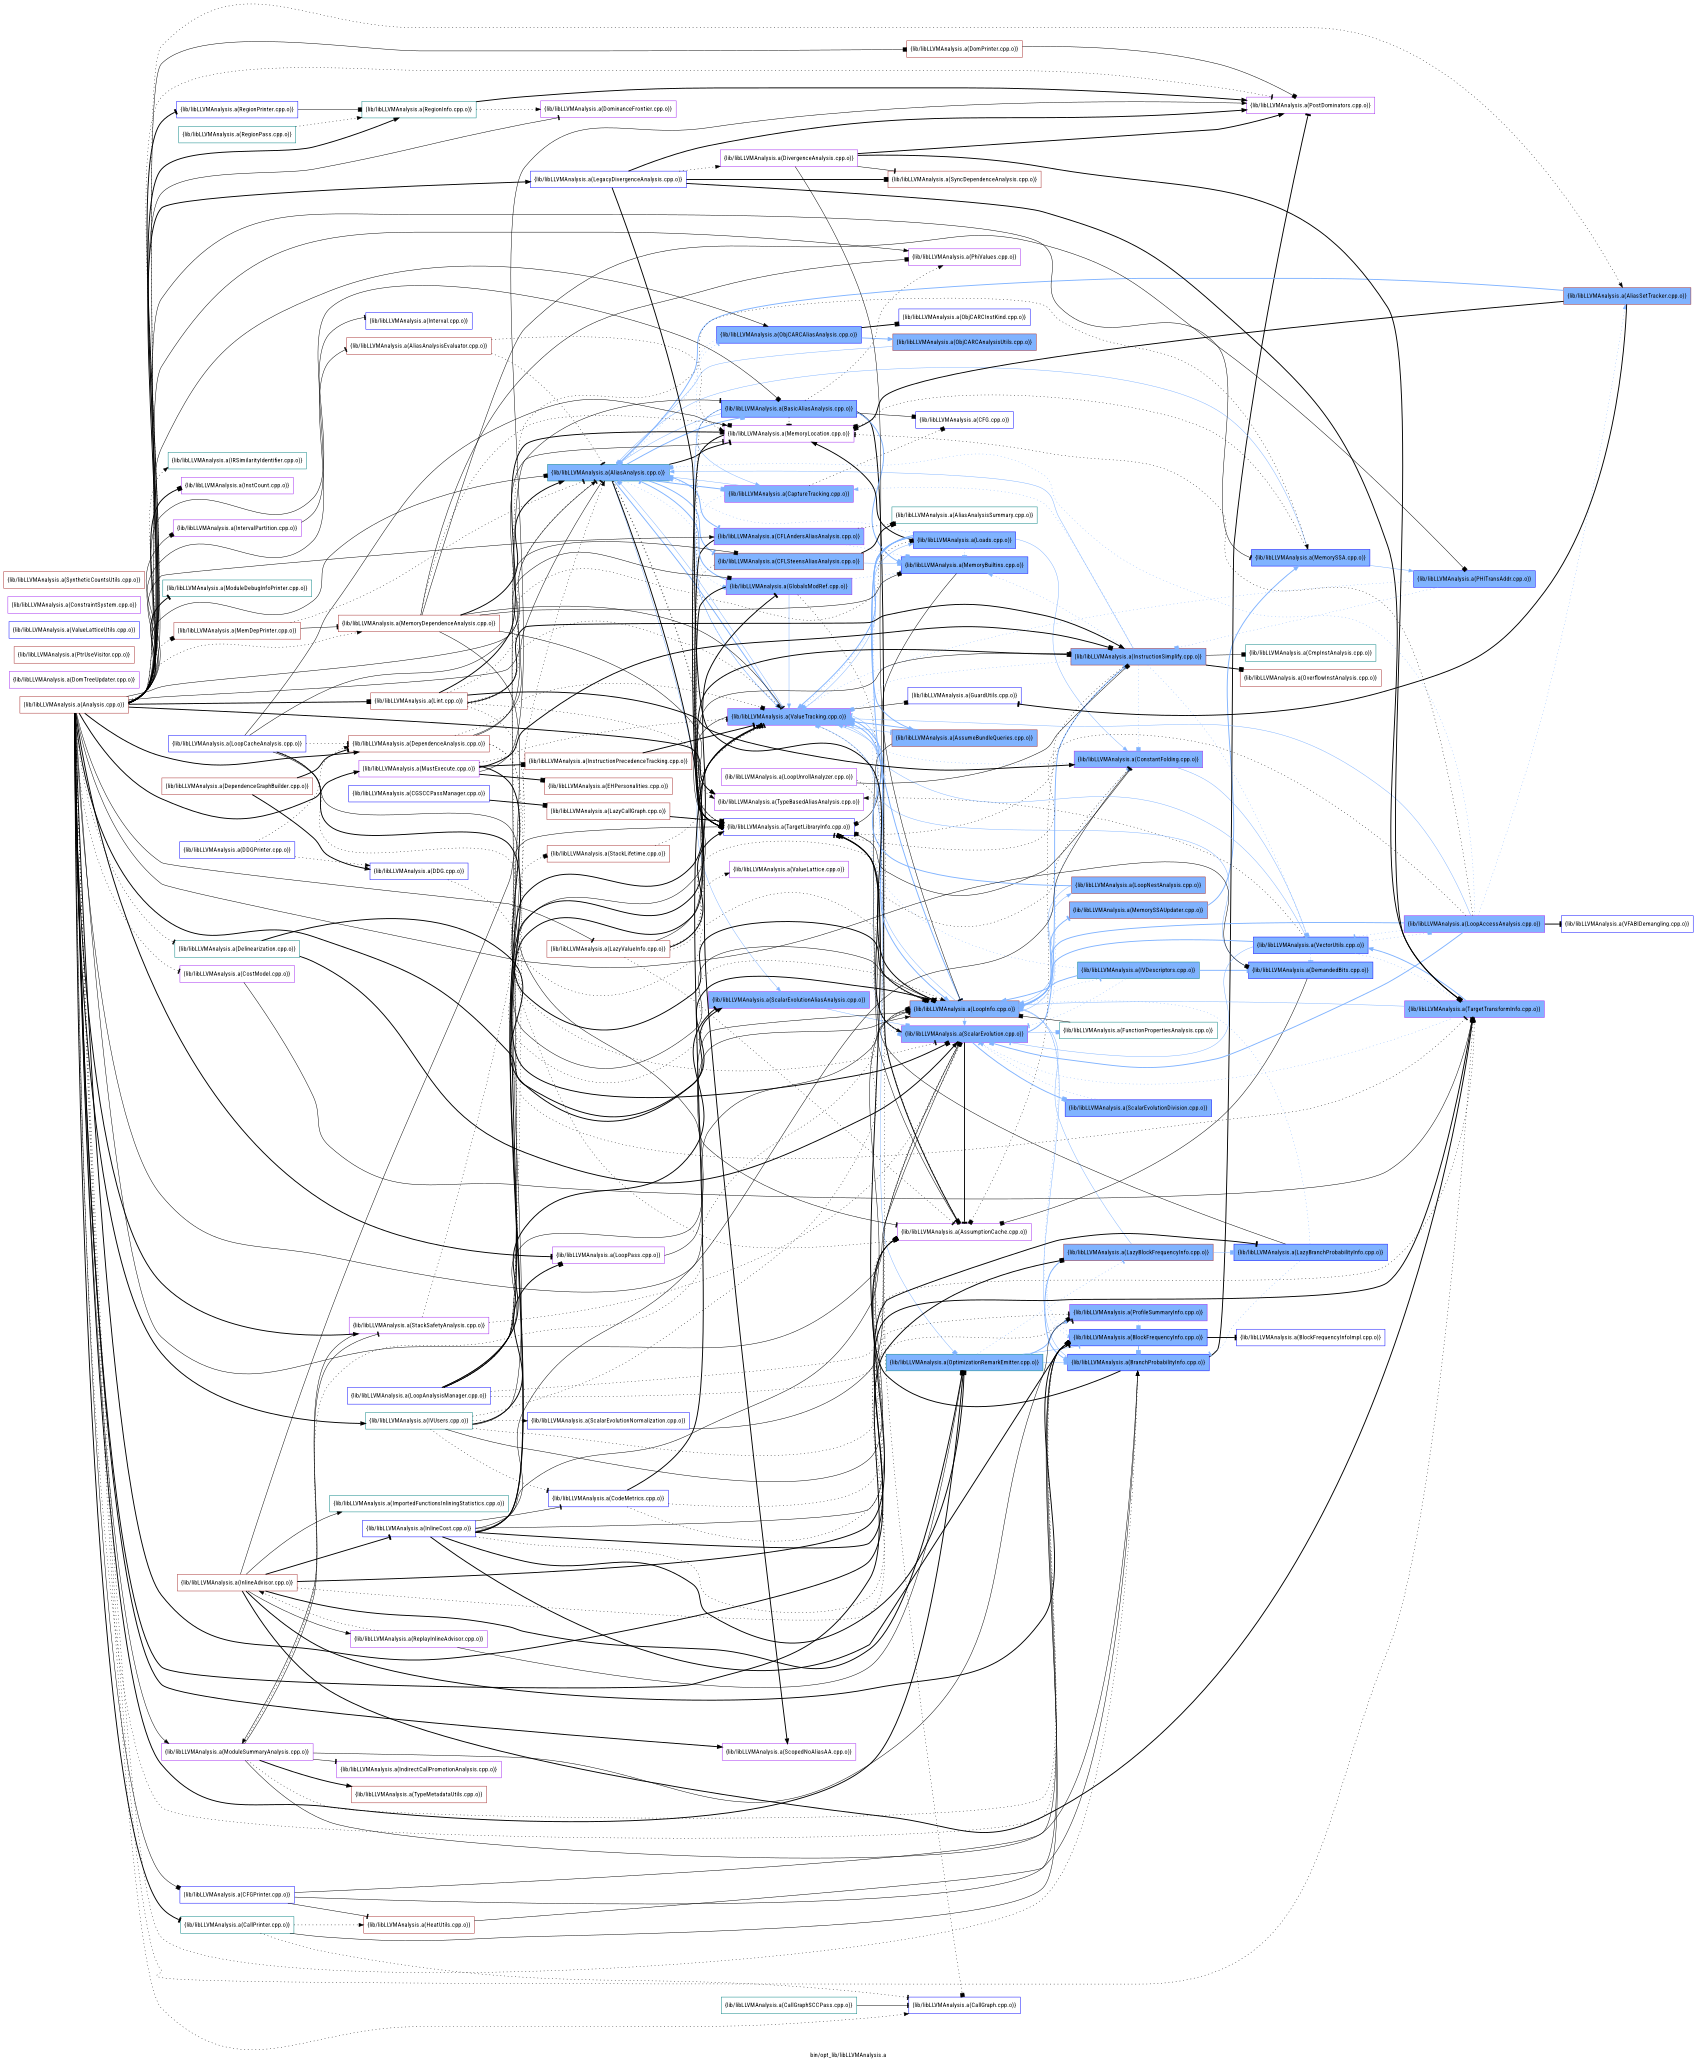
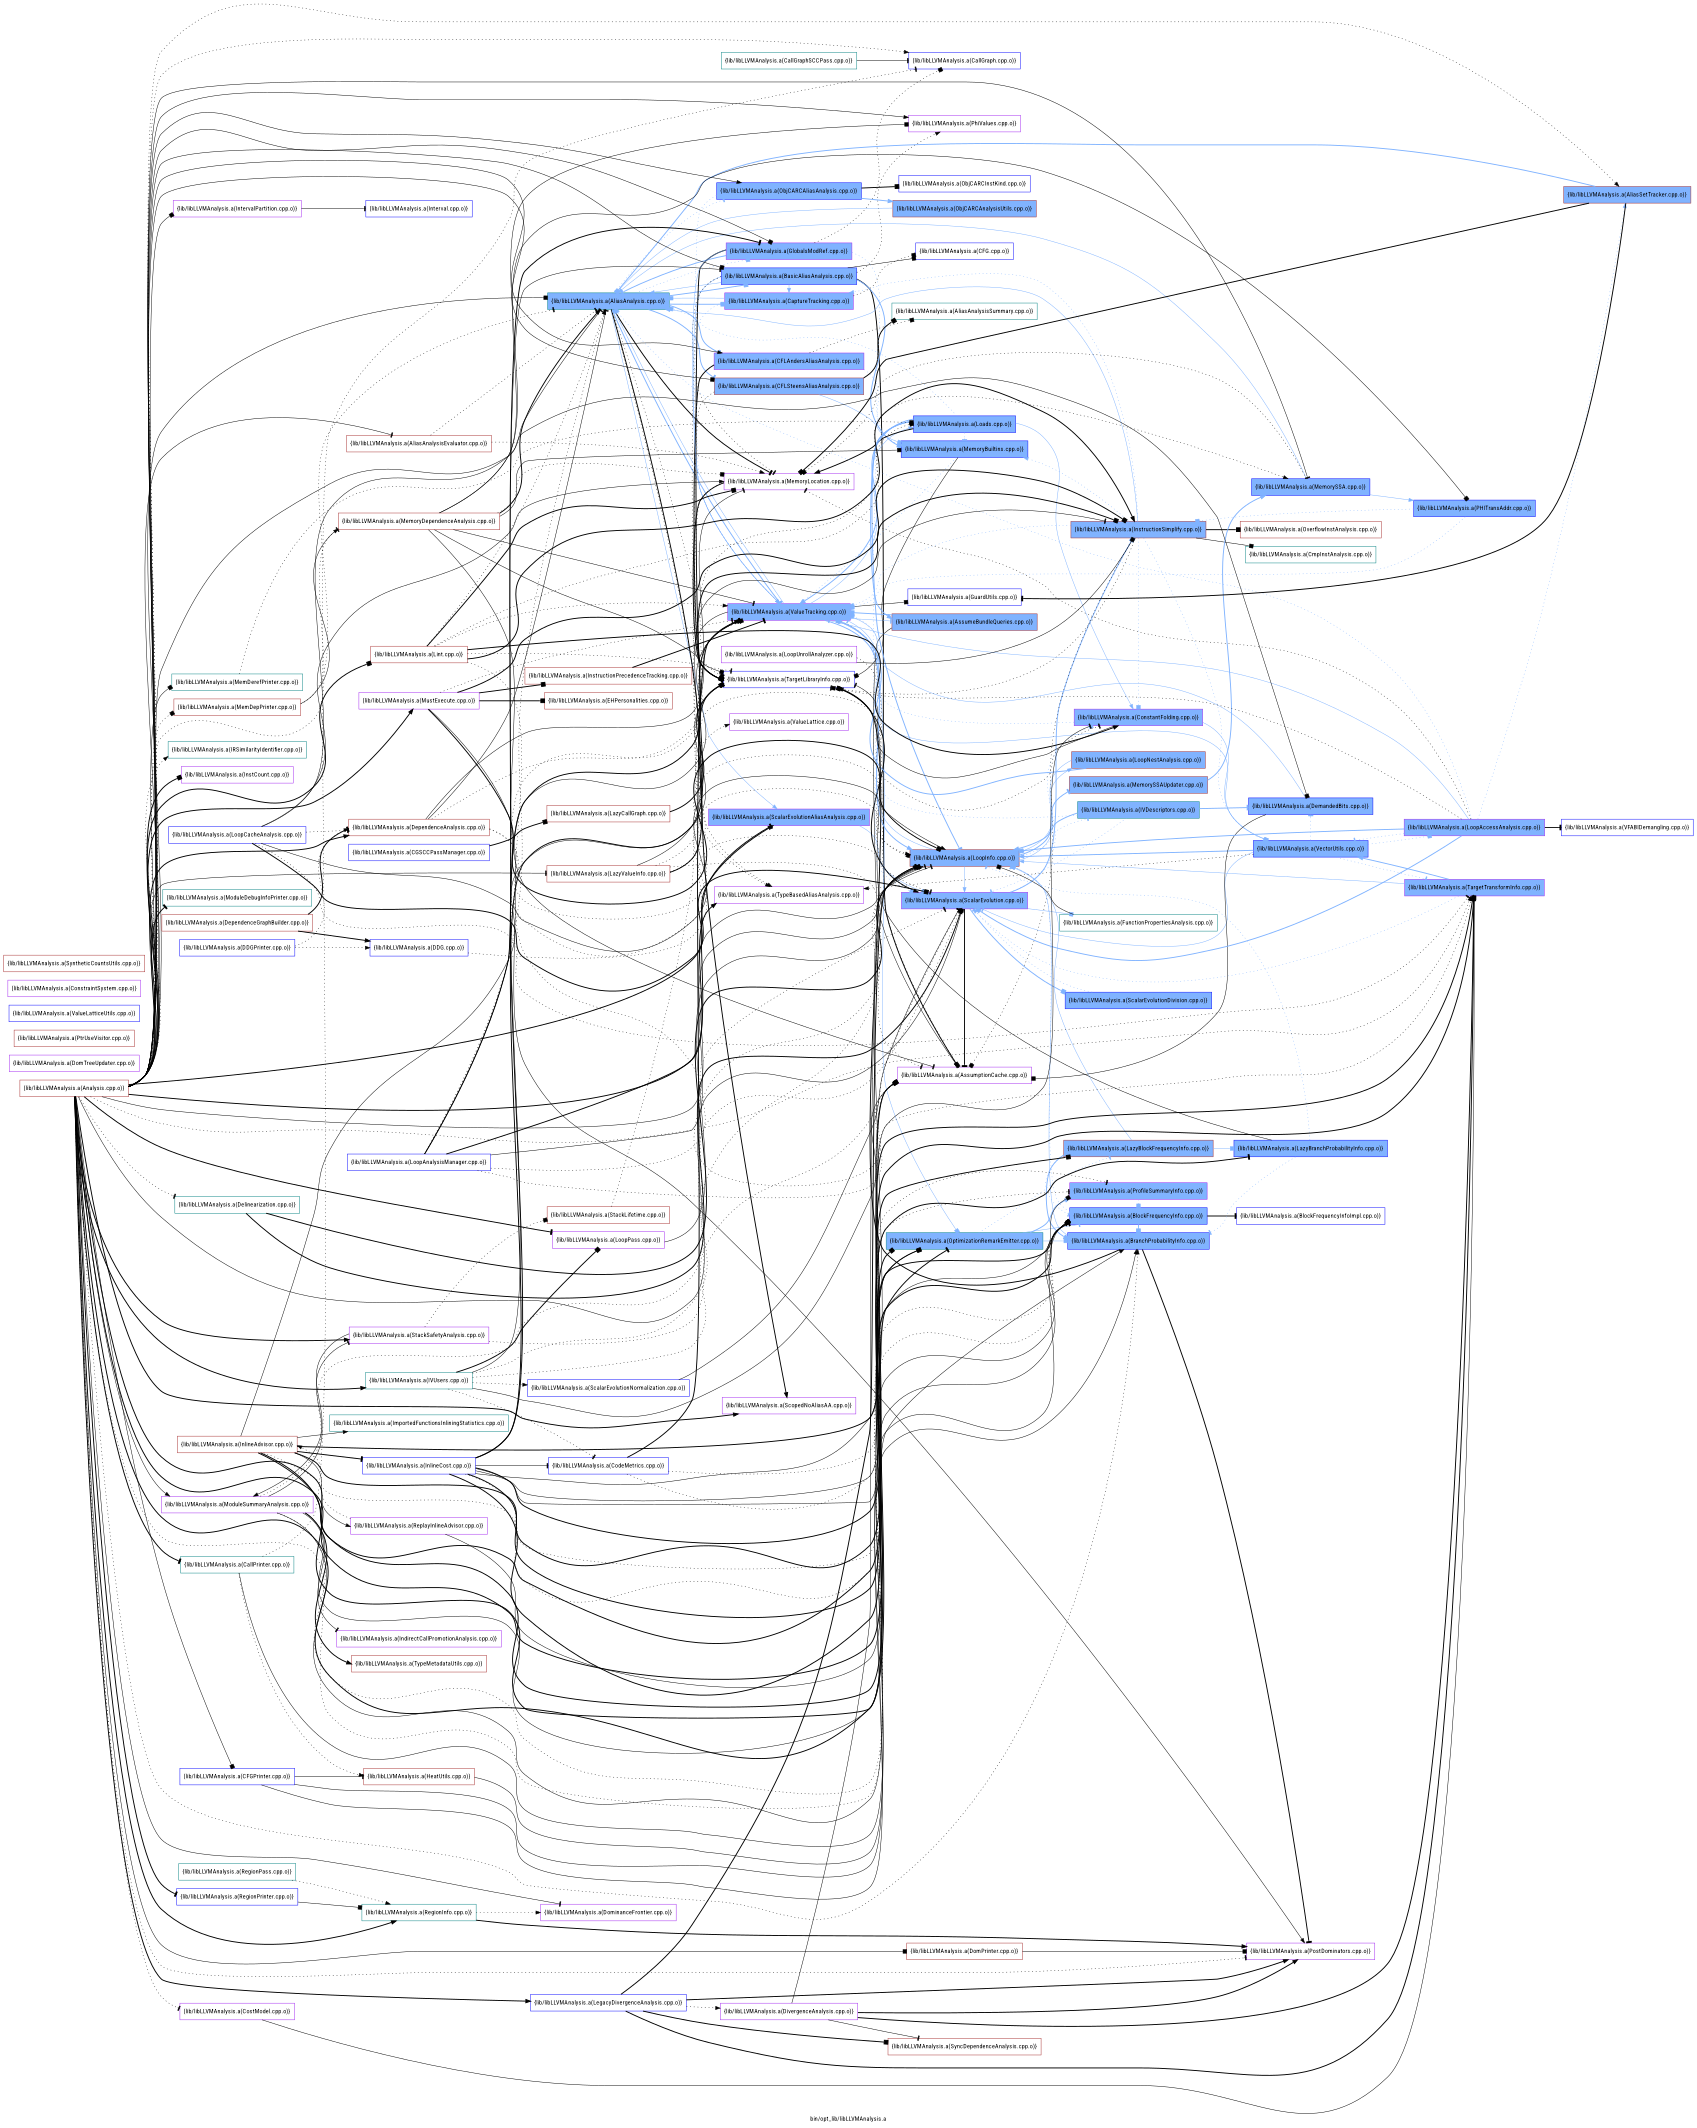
node "{lib/libLLVMAnalysis.a(MemDerefPrinter.cpp.o)}": added
